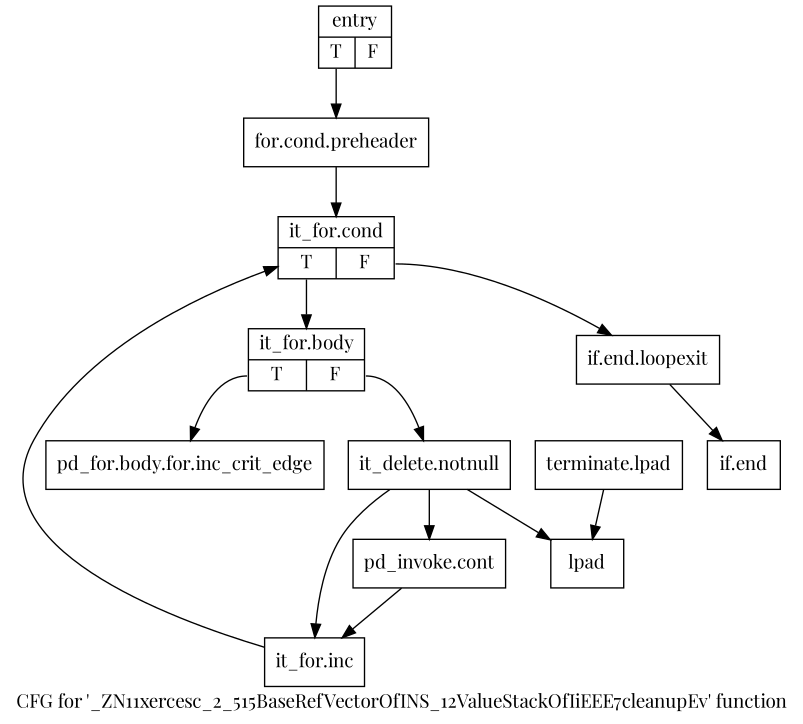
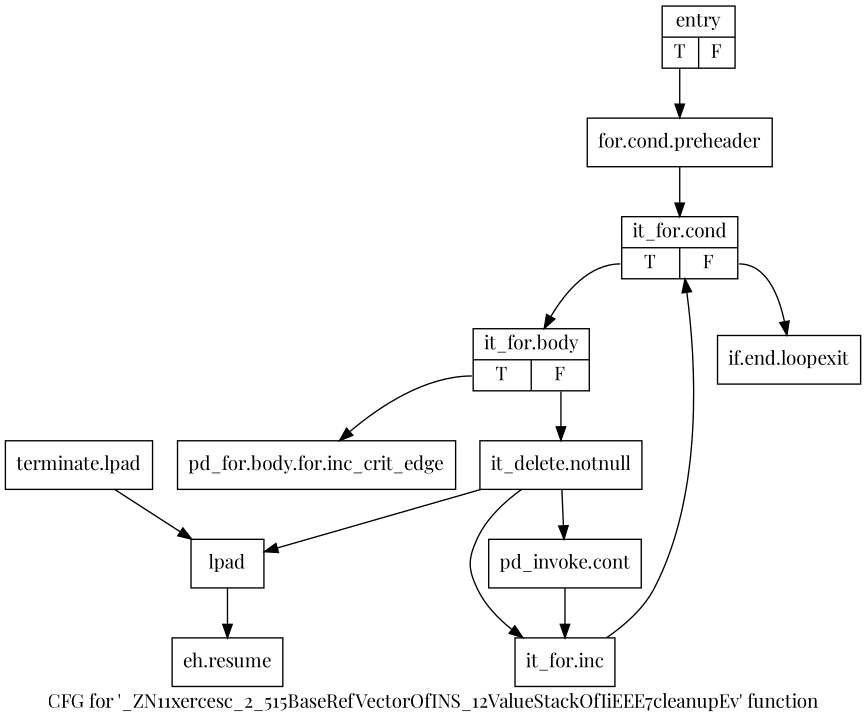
node "if.end": removed
node "eh.resume": added
